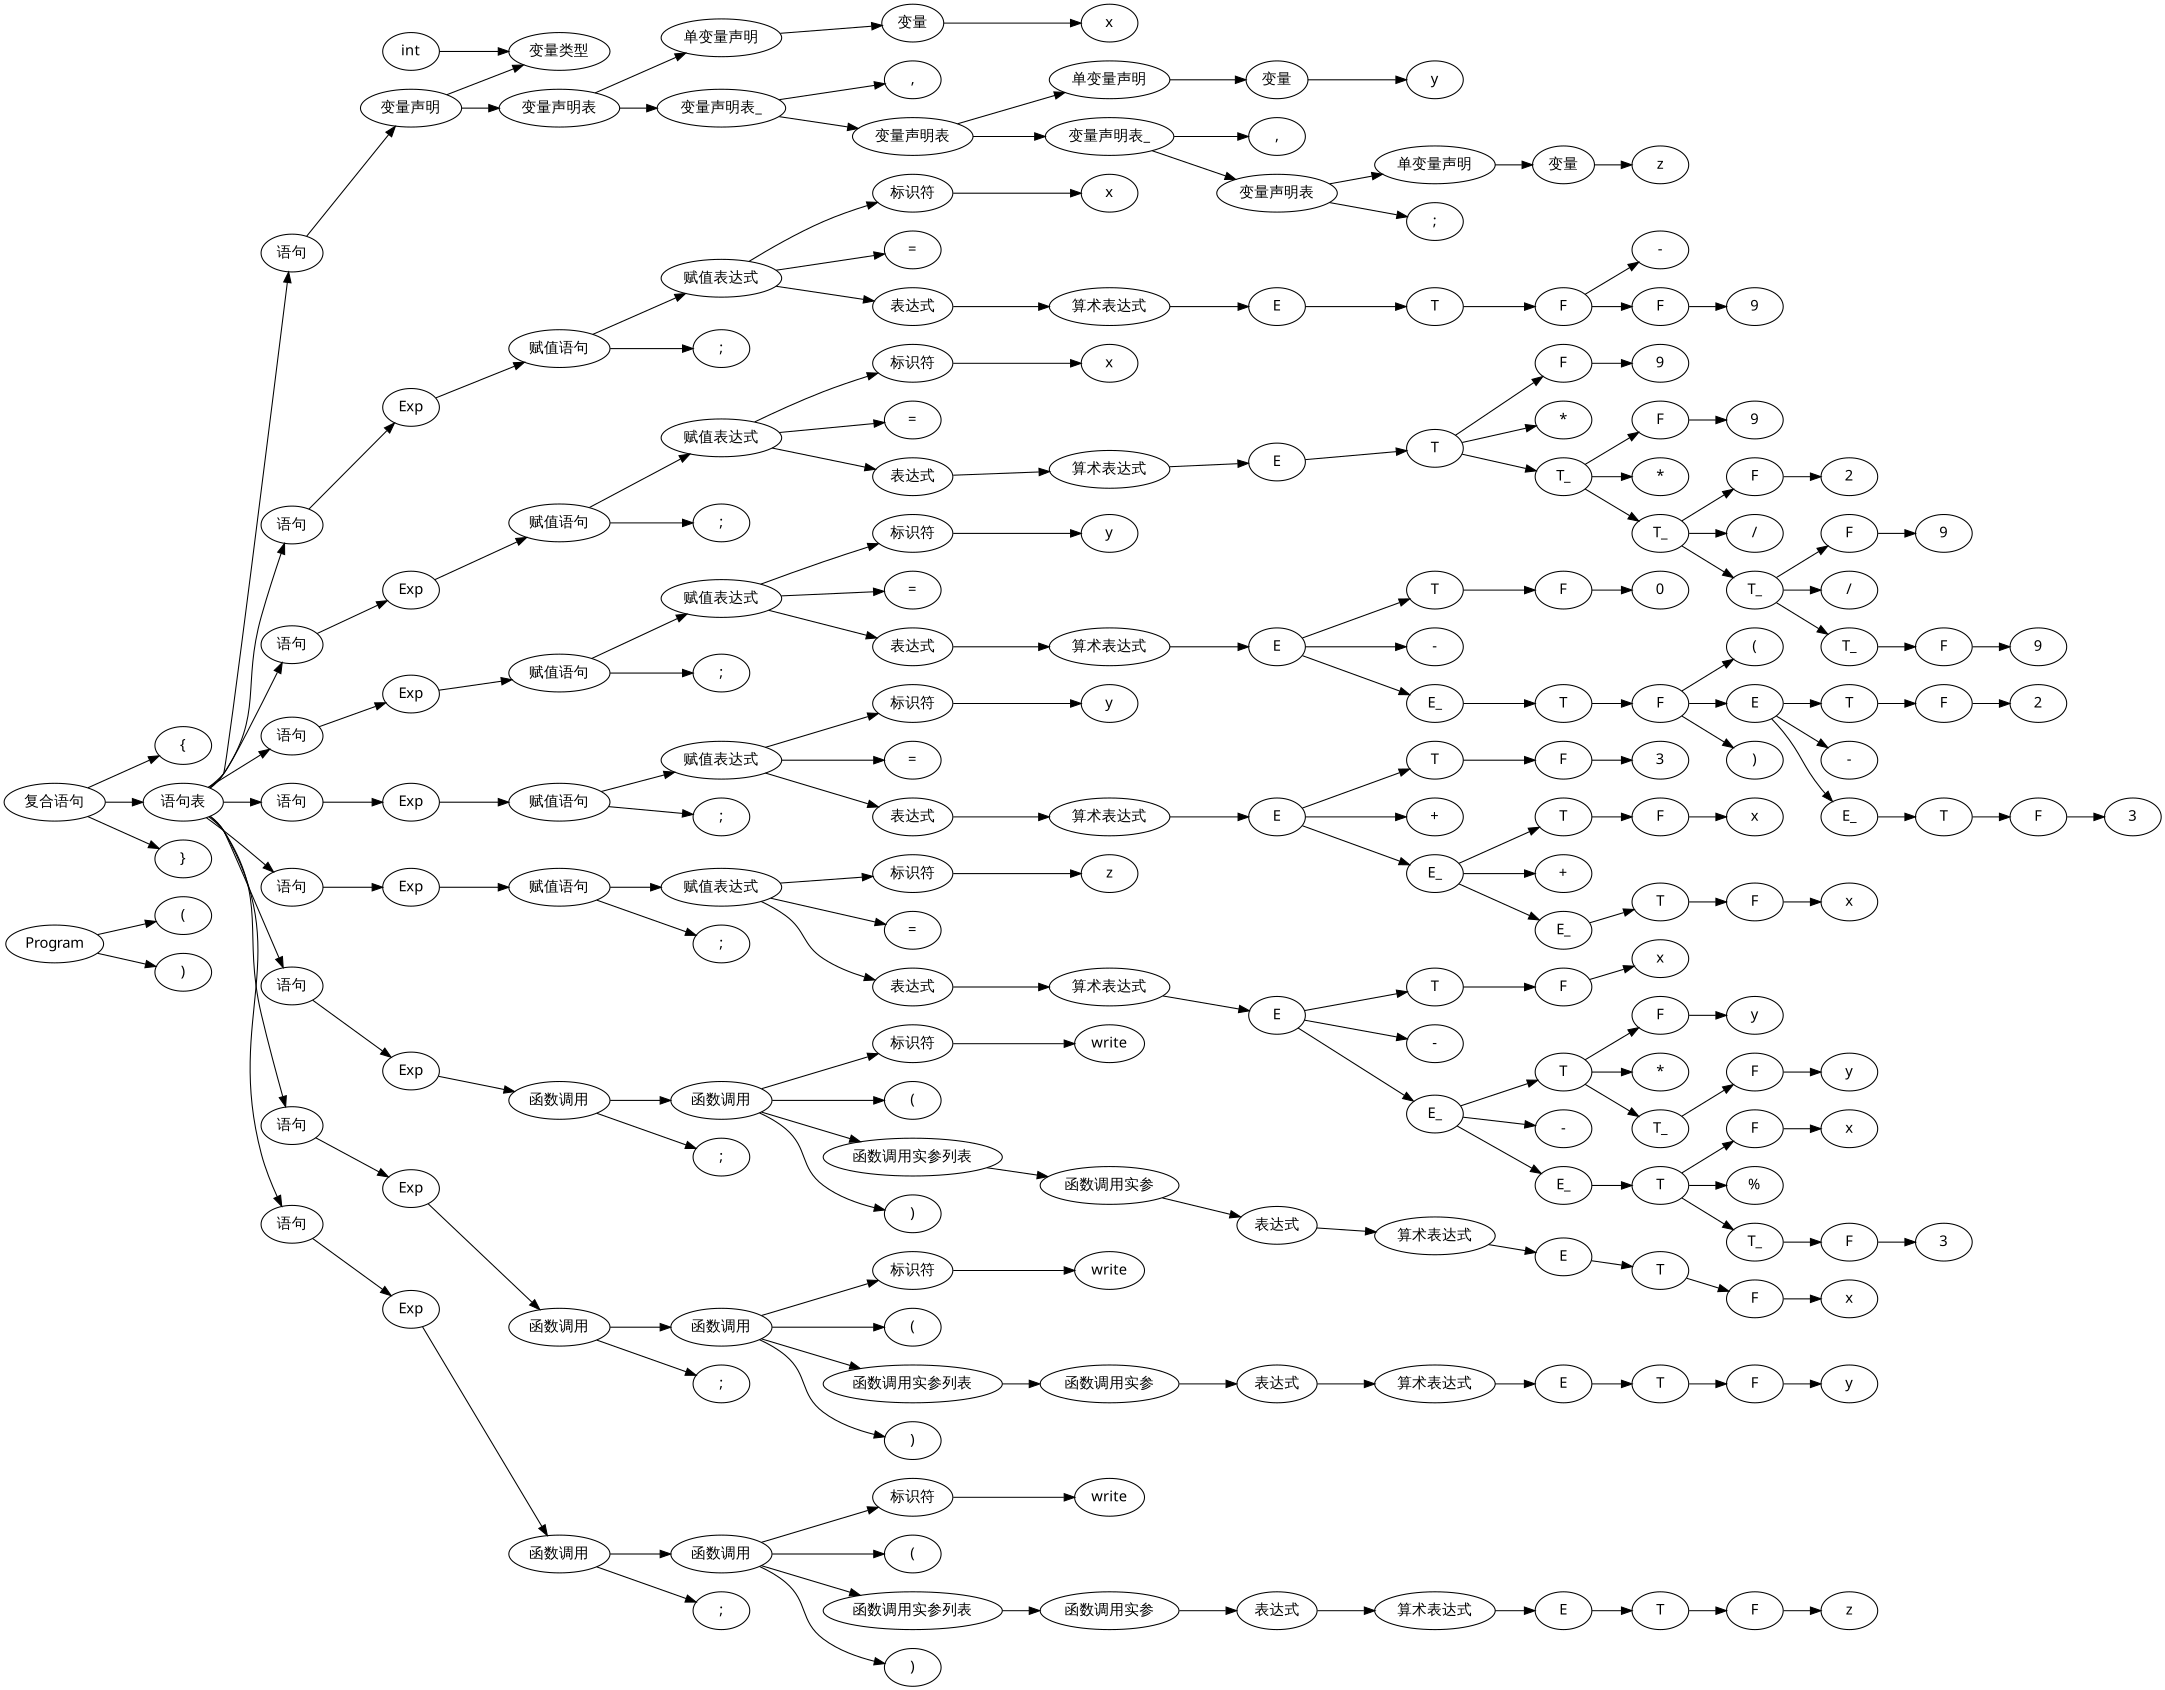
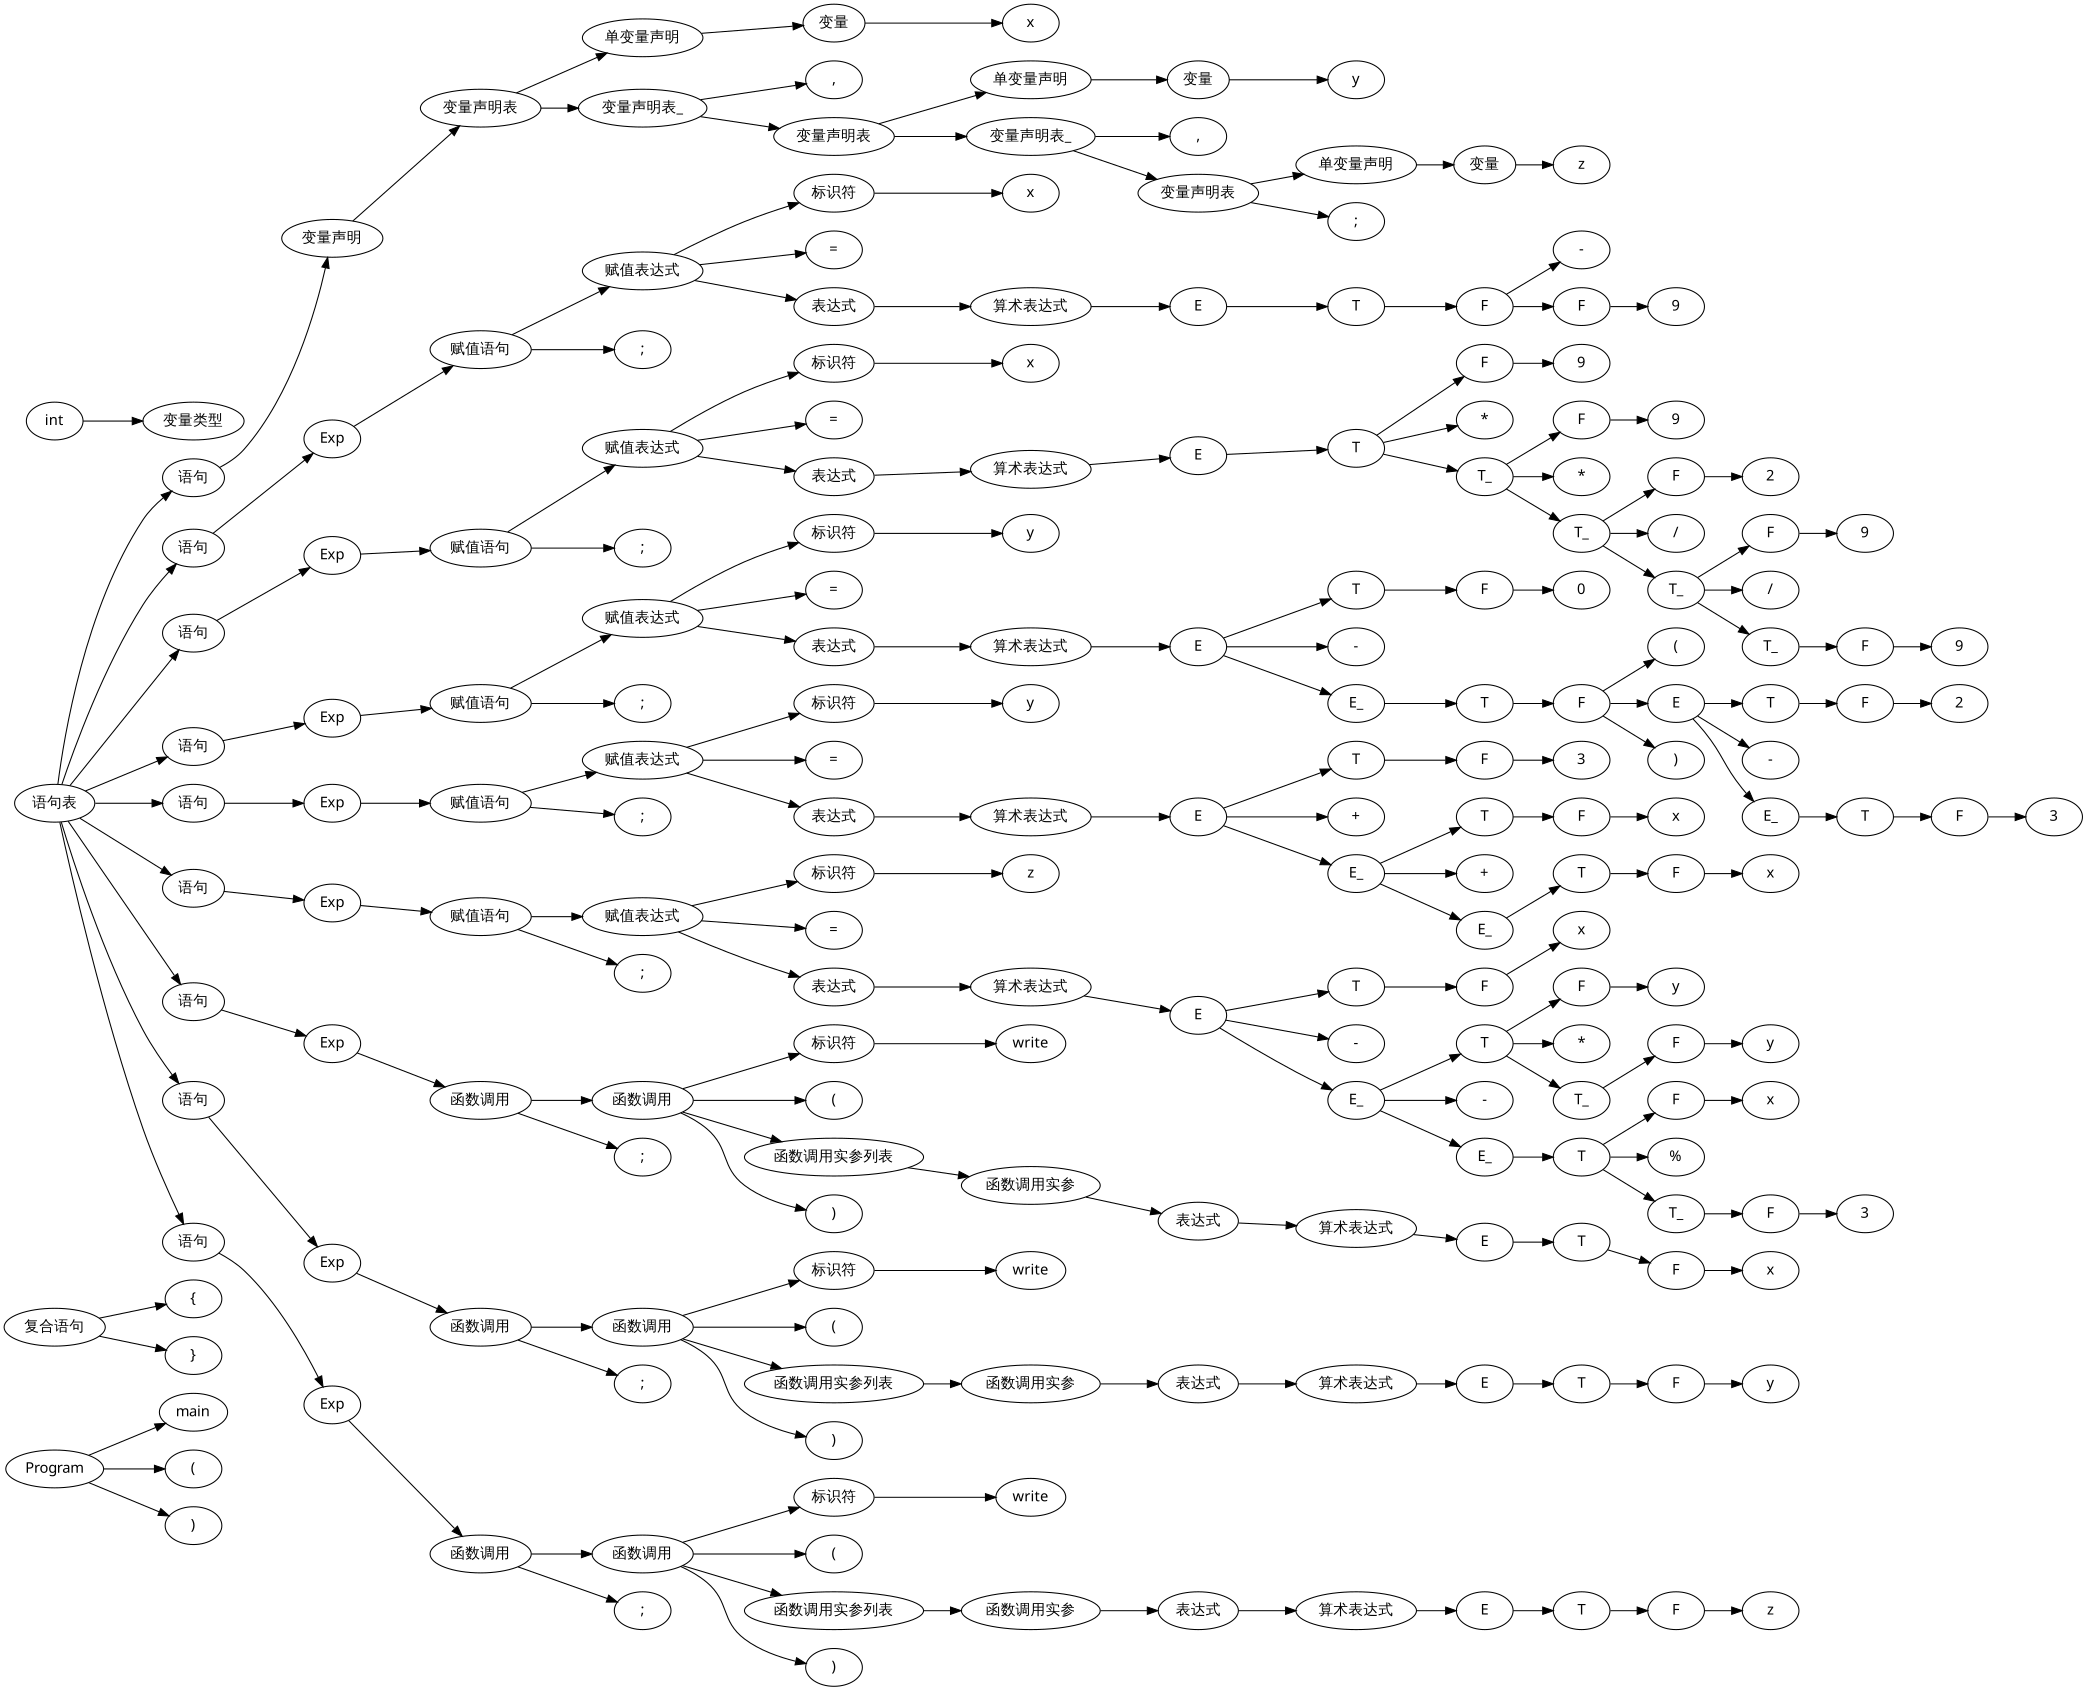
edge "变量声明" -> "变量类型": removed
edge "复合语句" -> "语句表": removed
node "main": added
